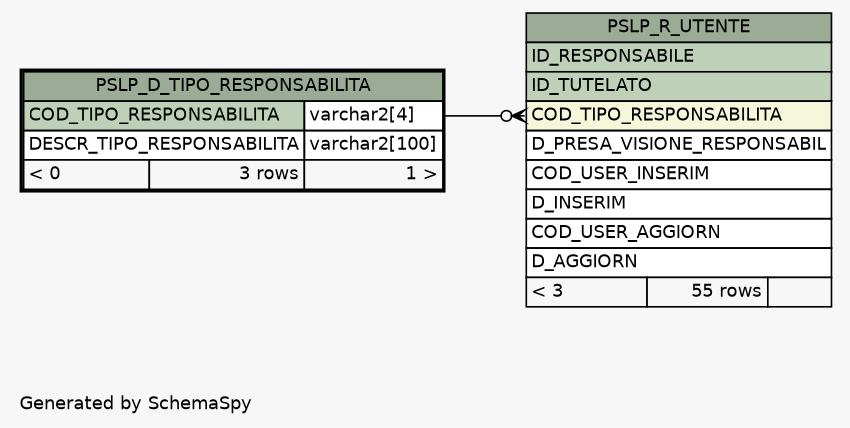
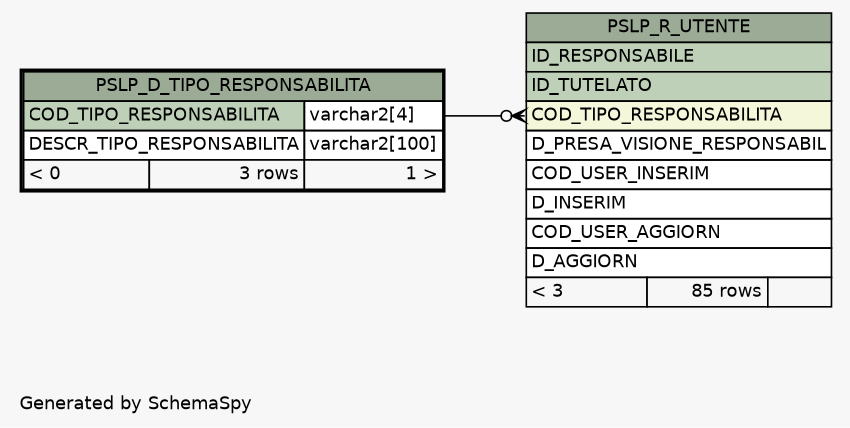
node "PSLP_R_UTENTE": text "55 rows" -> "85 rows"
